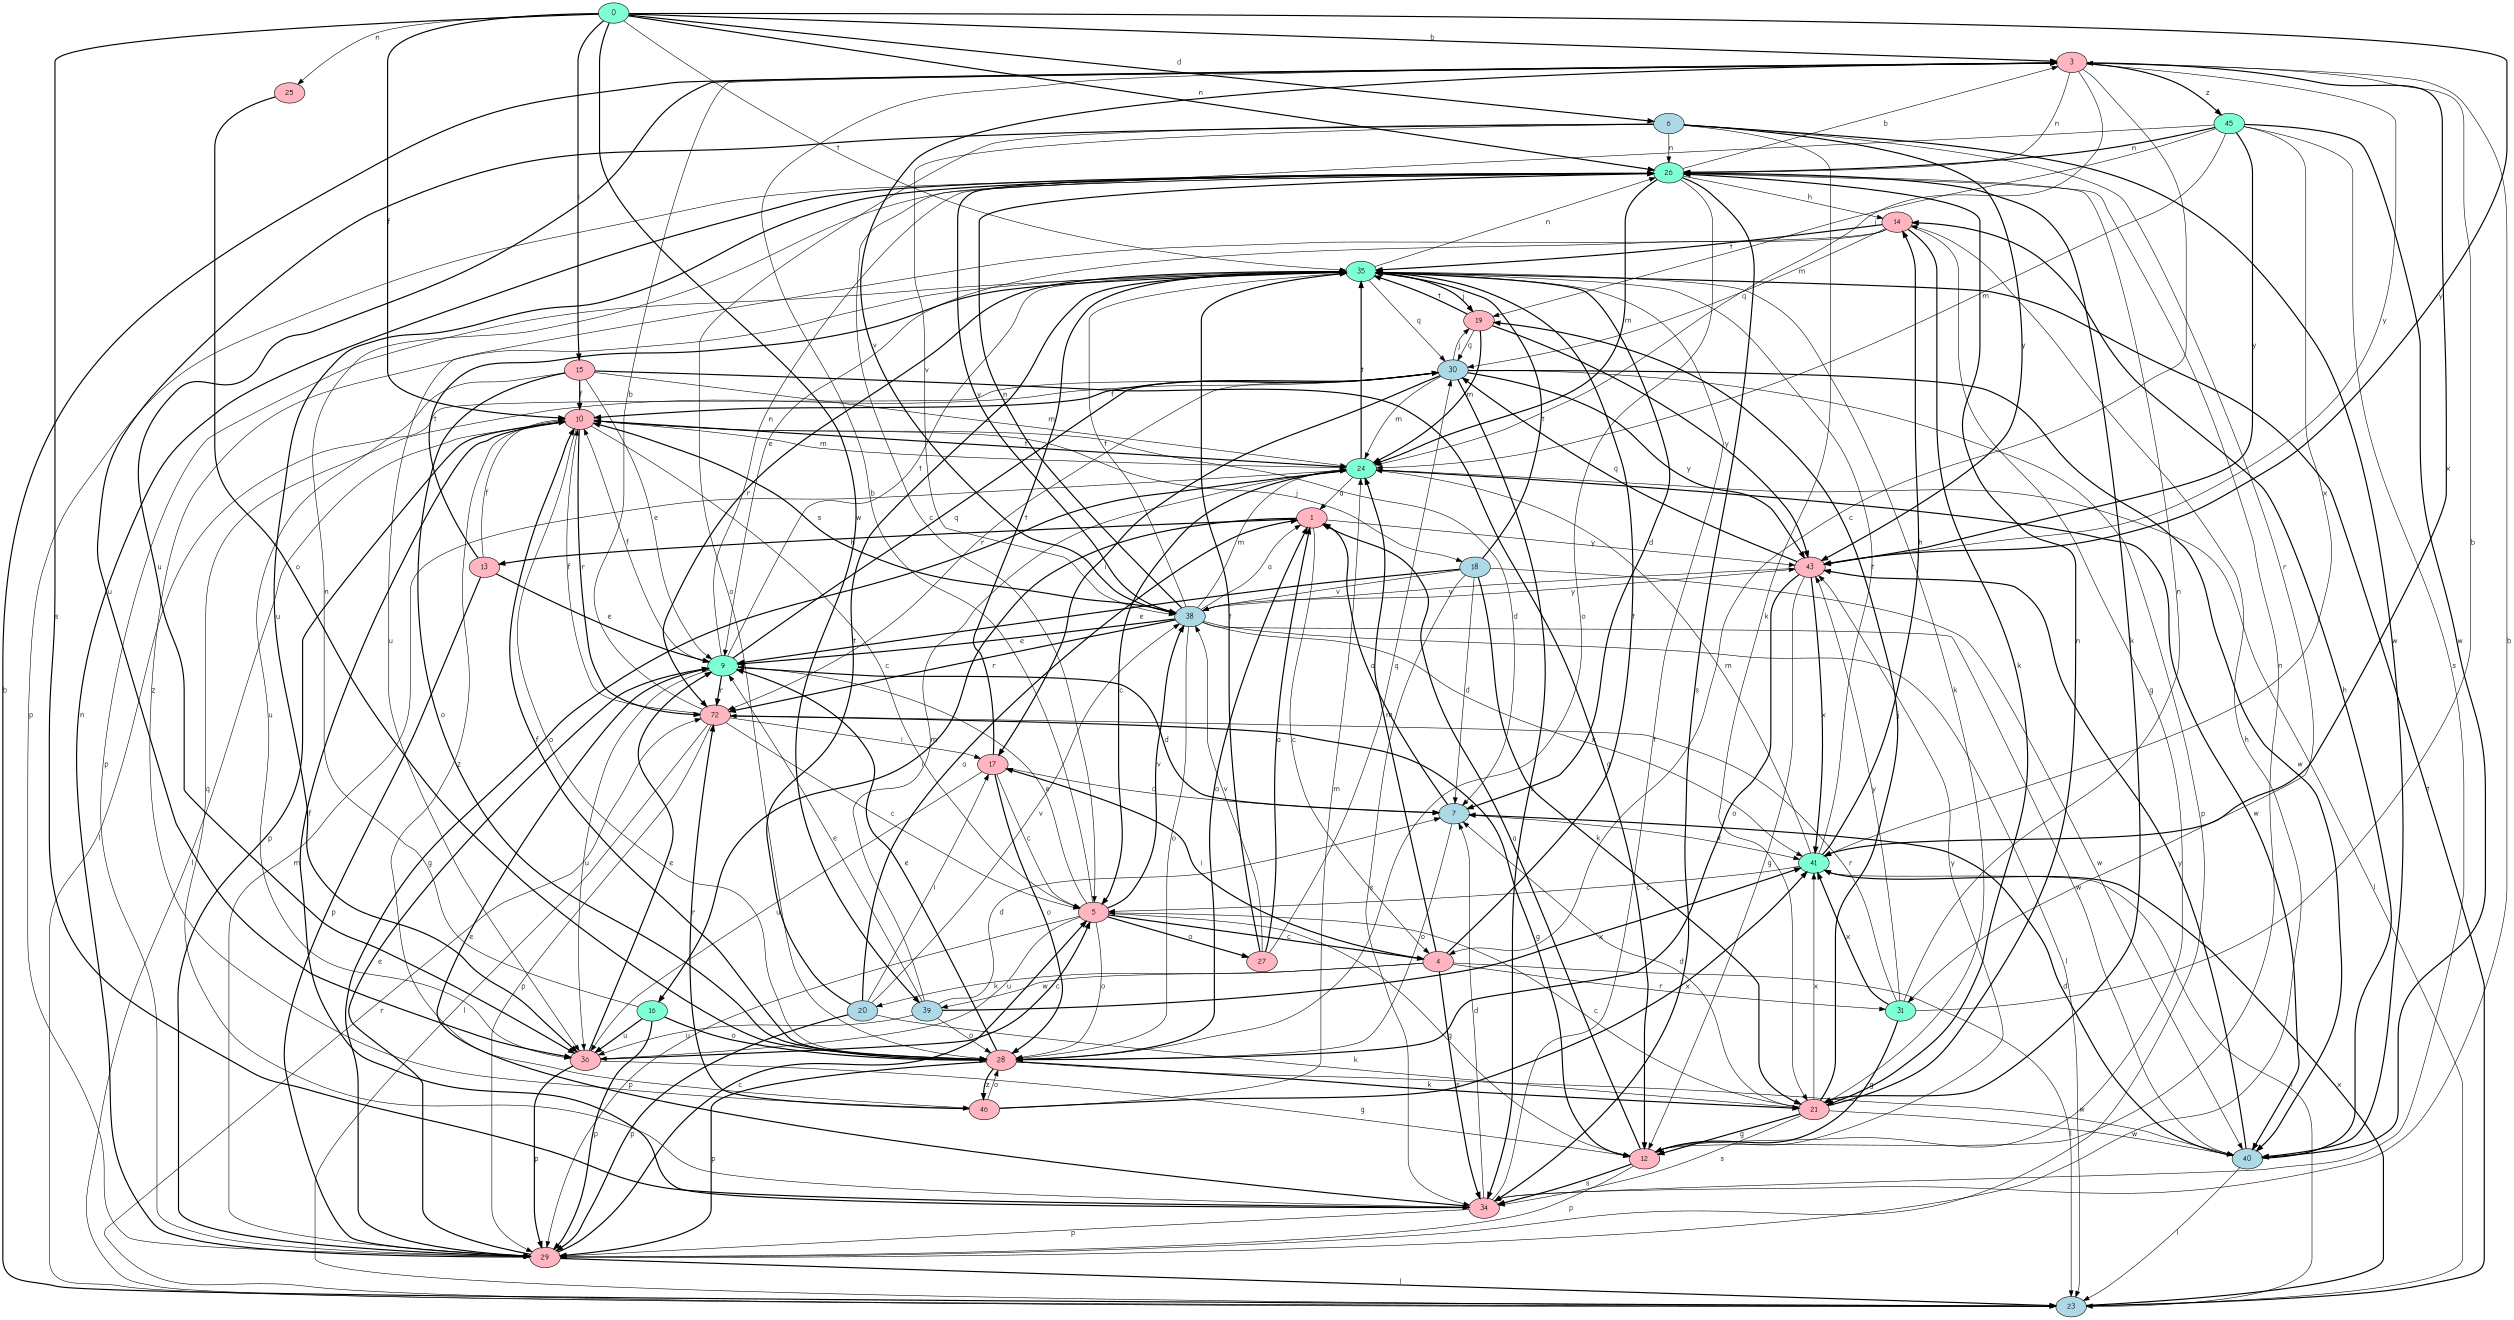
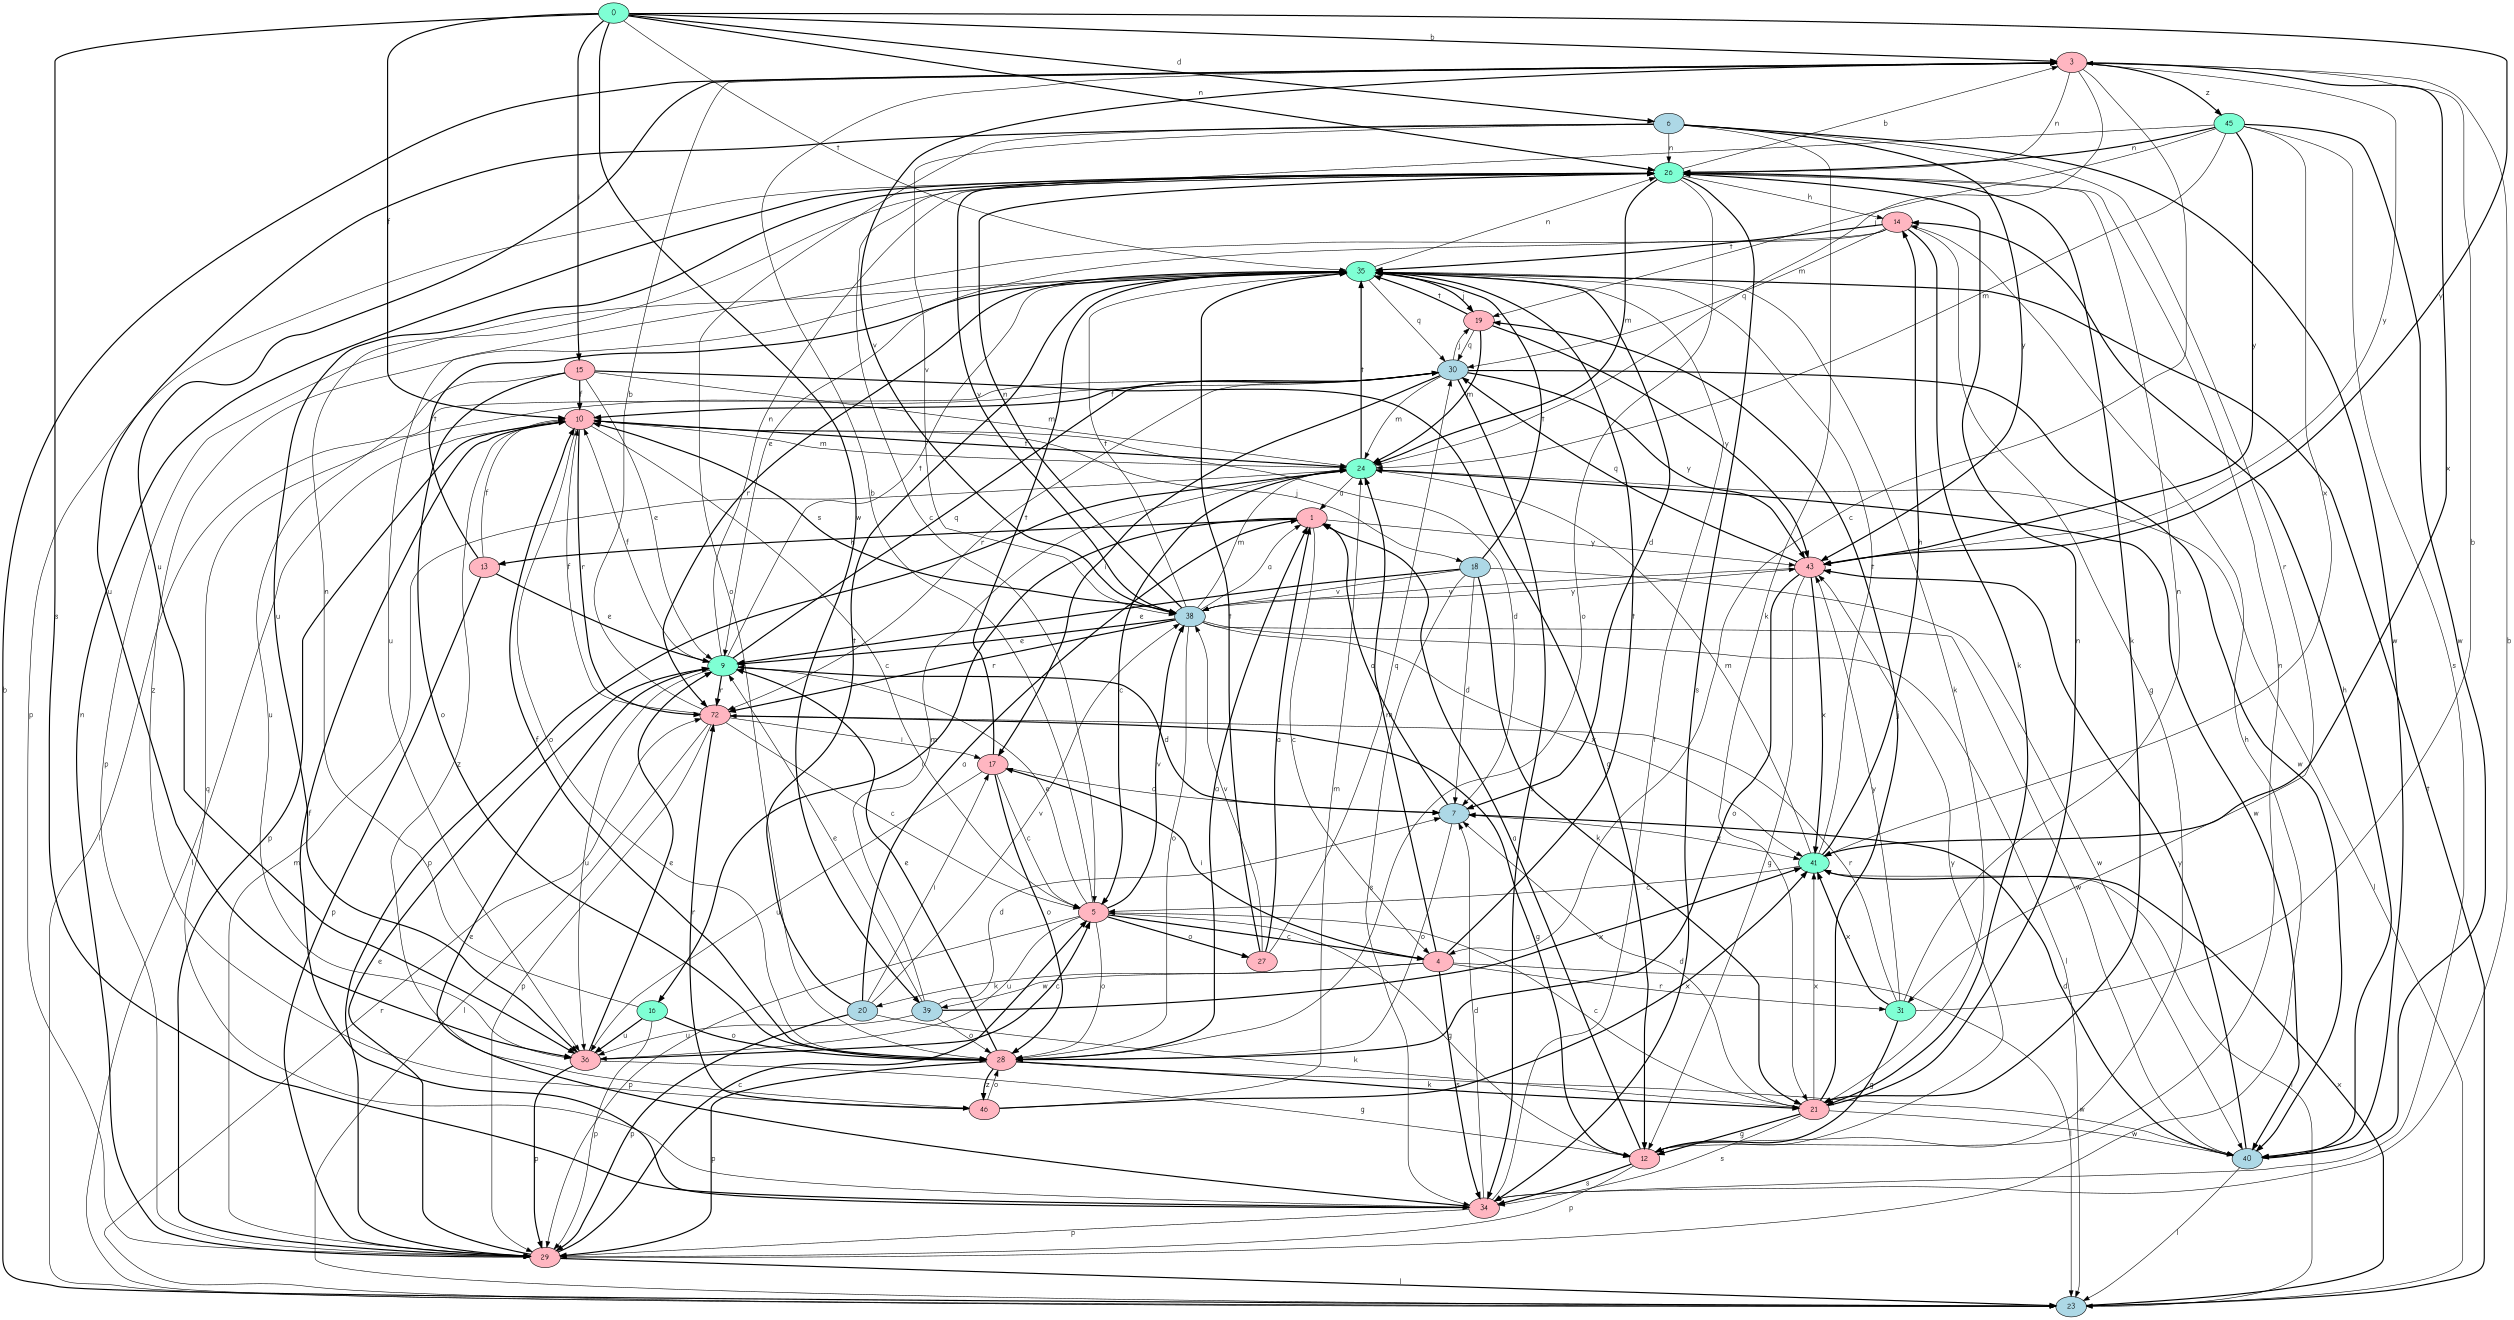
node "25": removed
edge "24" -> "29": label "g" -> "p"
edge "16" -> "29": style bold -> solid
edge "30" -> "29": removed, label "p"
